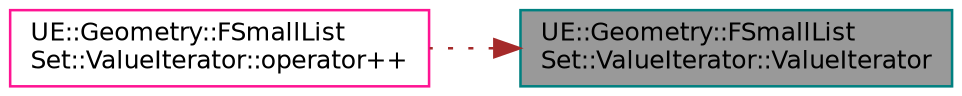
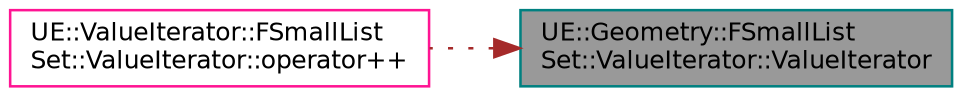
node "UE::Geometry::FSmallList Set::ValueIterator::operator++": label "UE::Geometry::FSmallList Set::ValueIterator::operator++" -> "UE::ValueIterator::FSmallList Set::ValueIterator::operator++"
